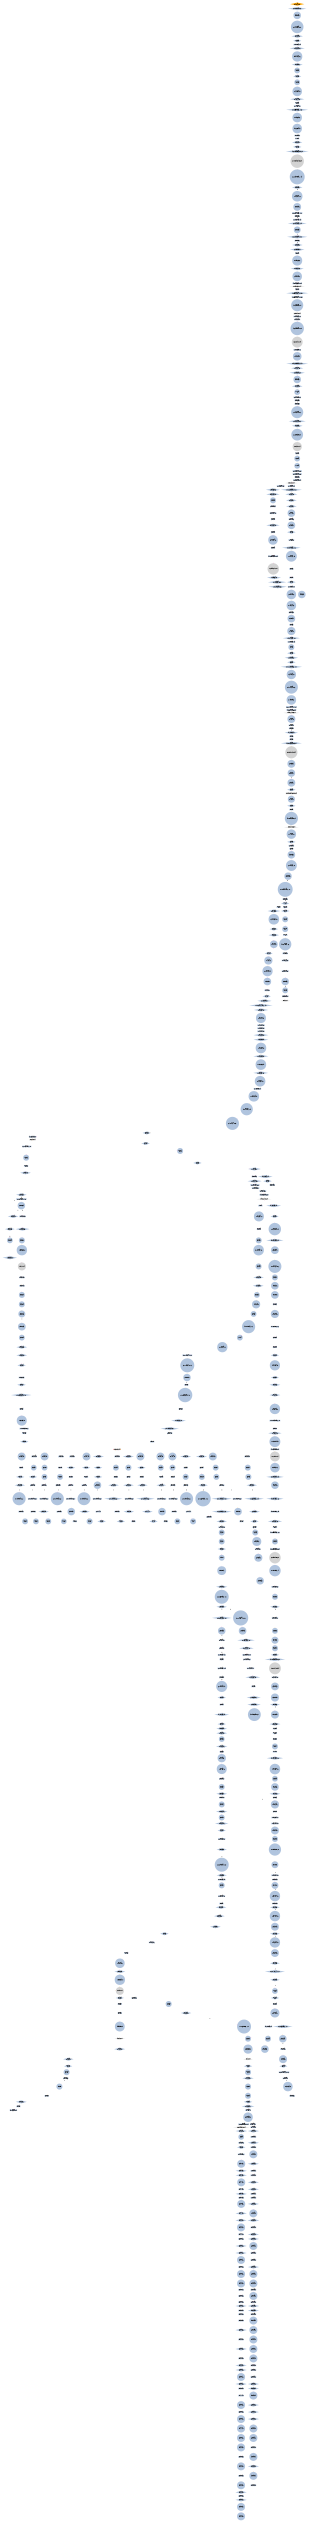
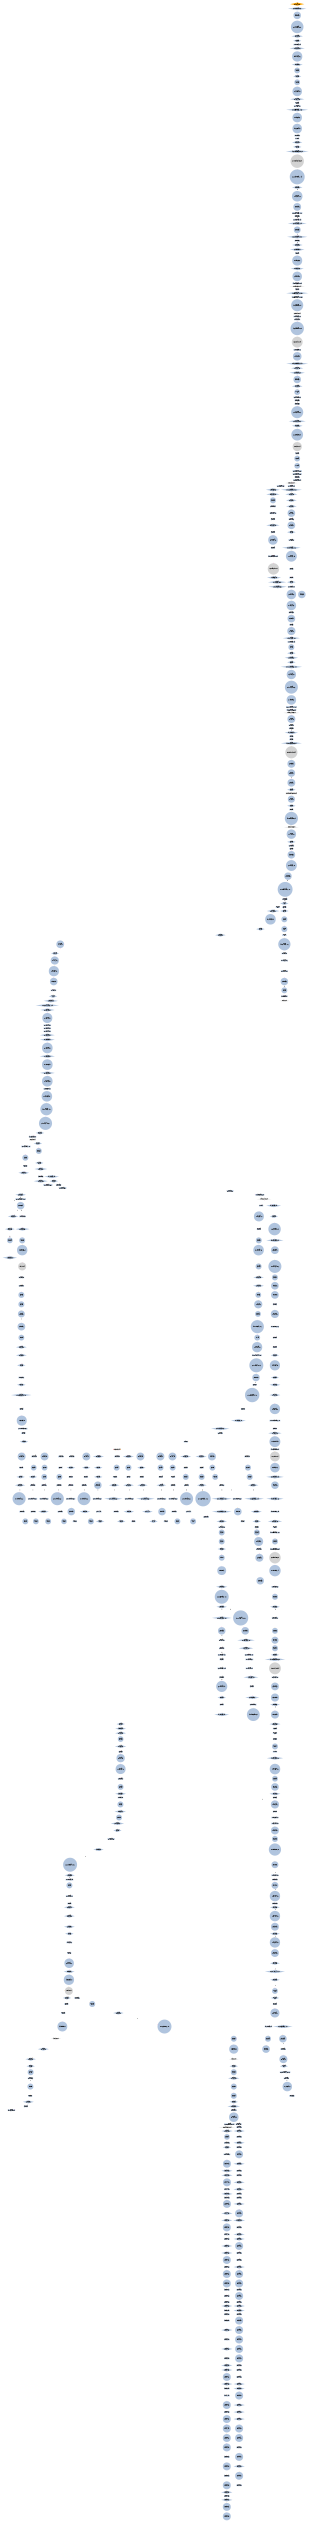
node "0x010029e4 pushl $0x0<UINT8>": shape diamond -> box
